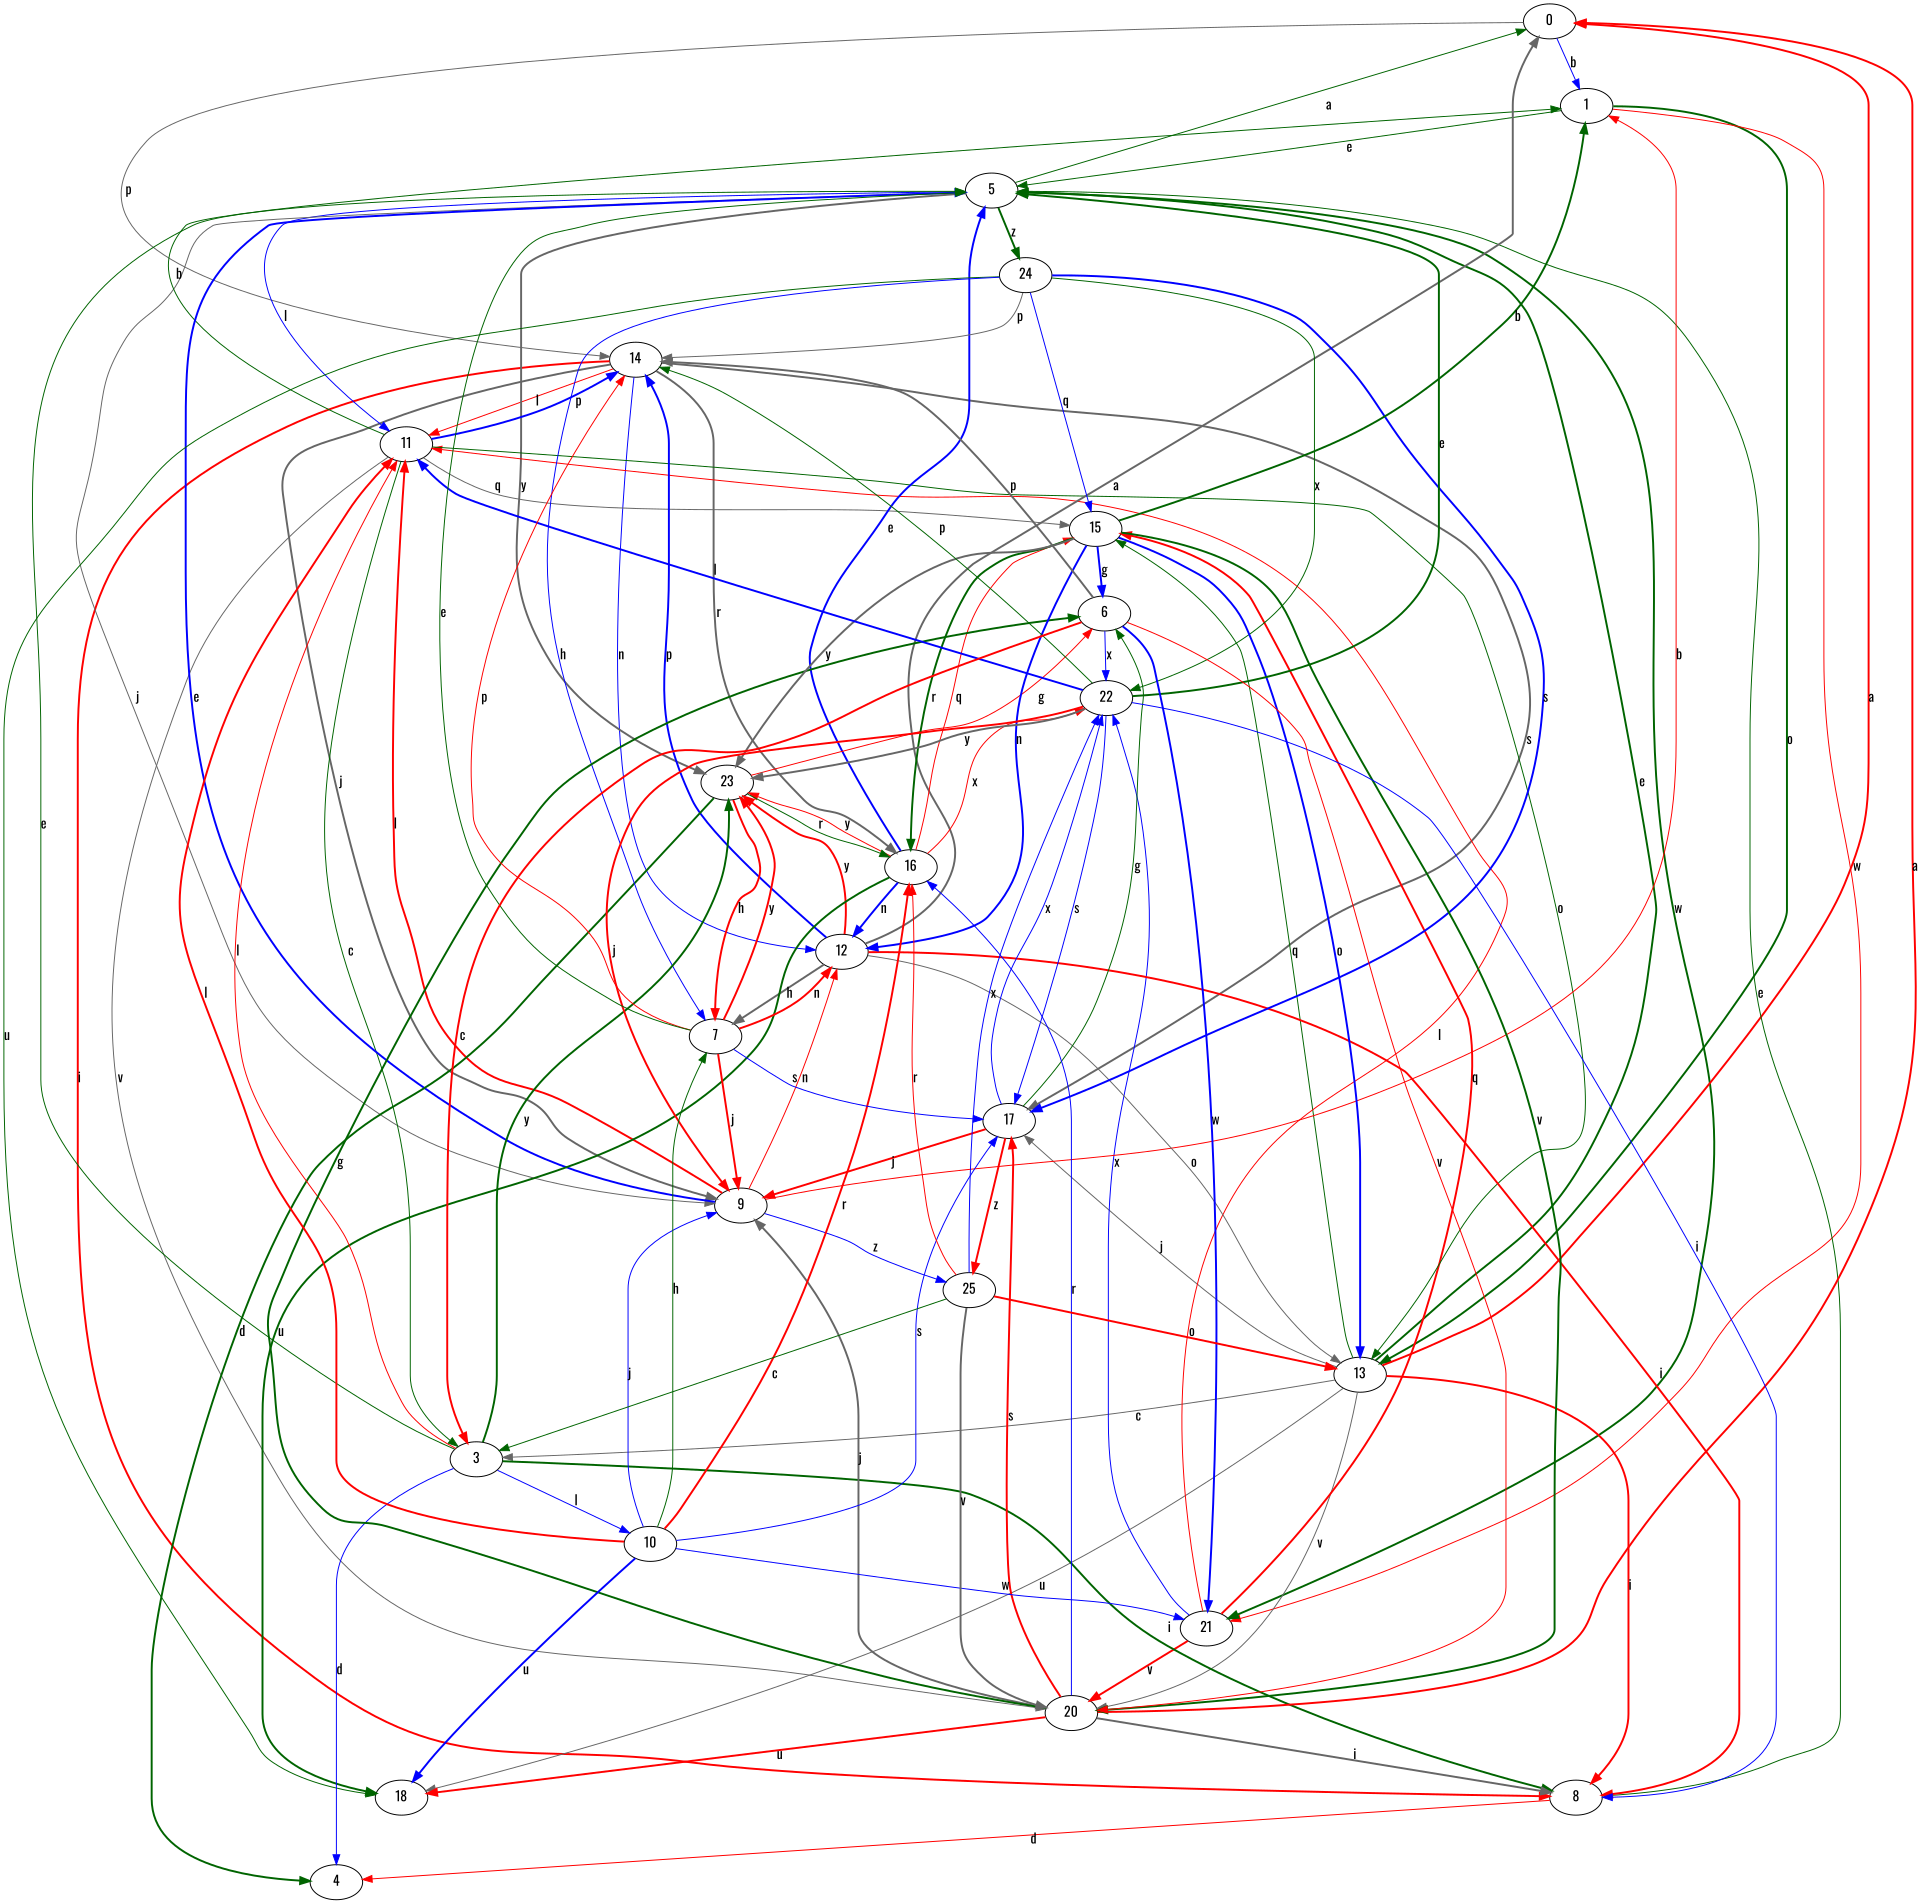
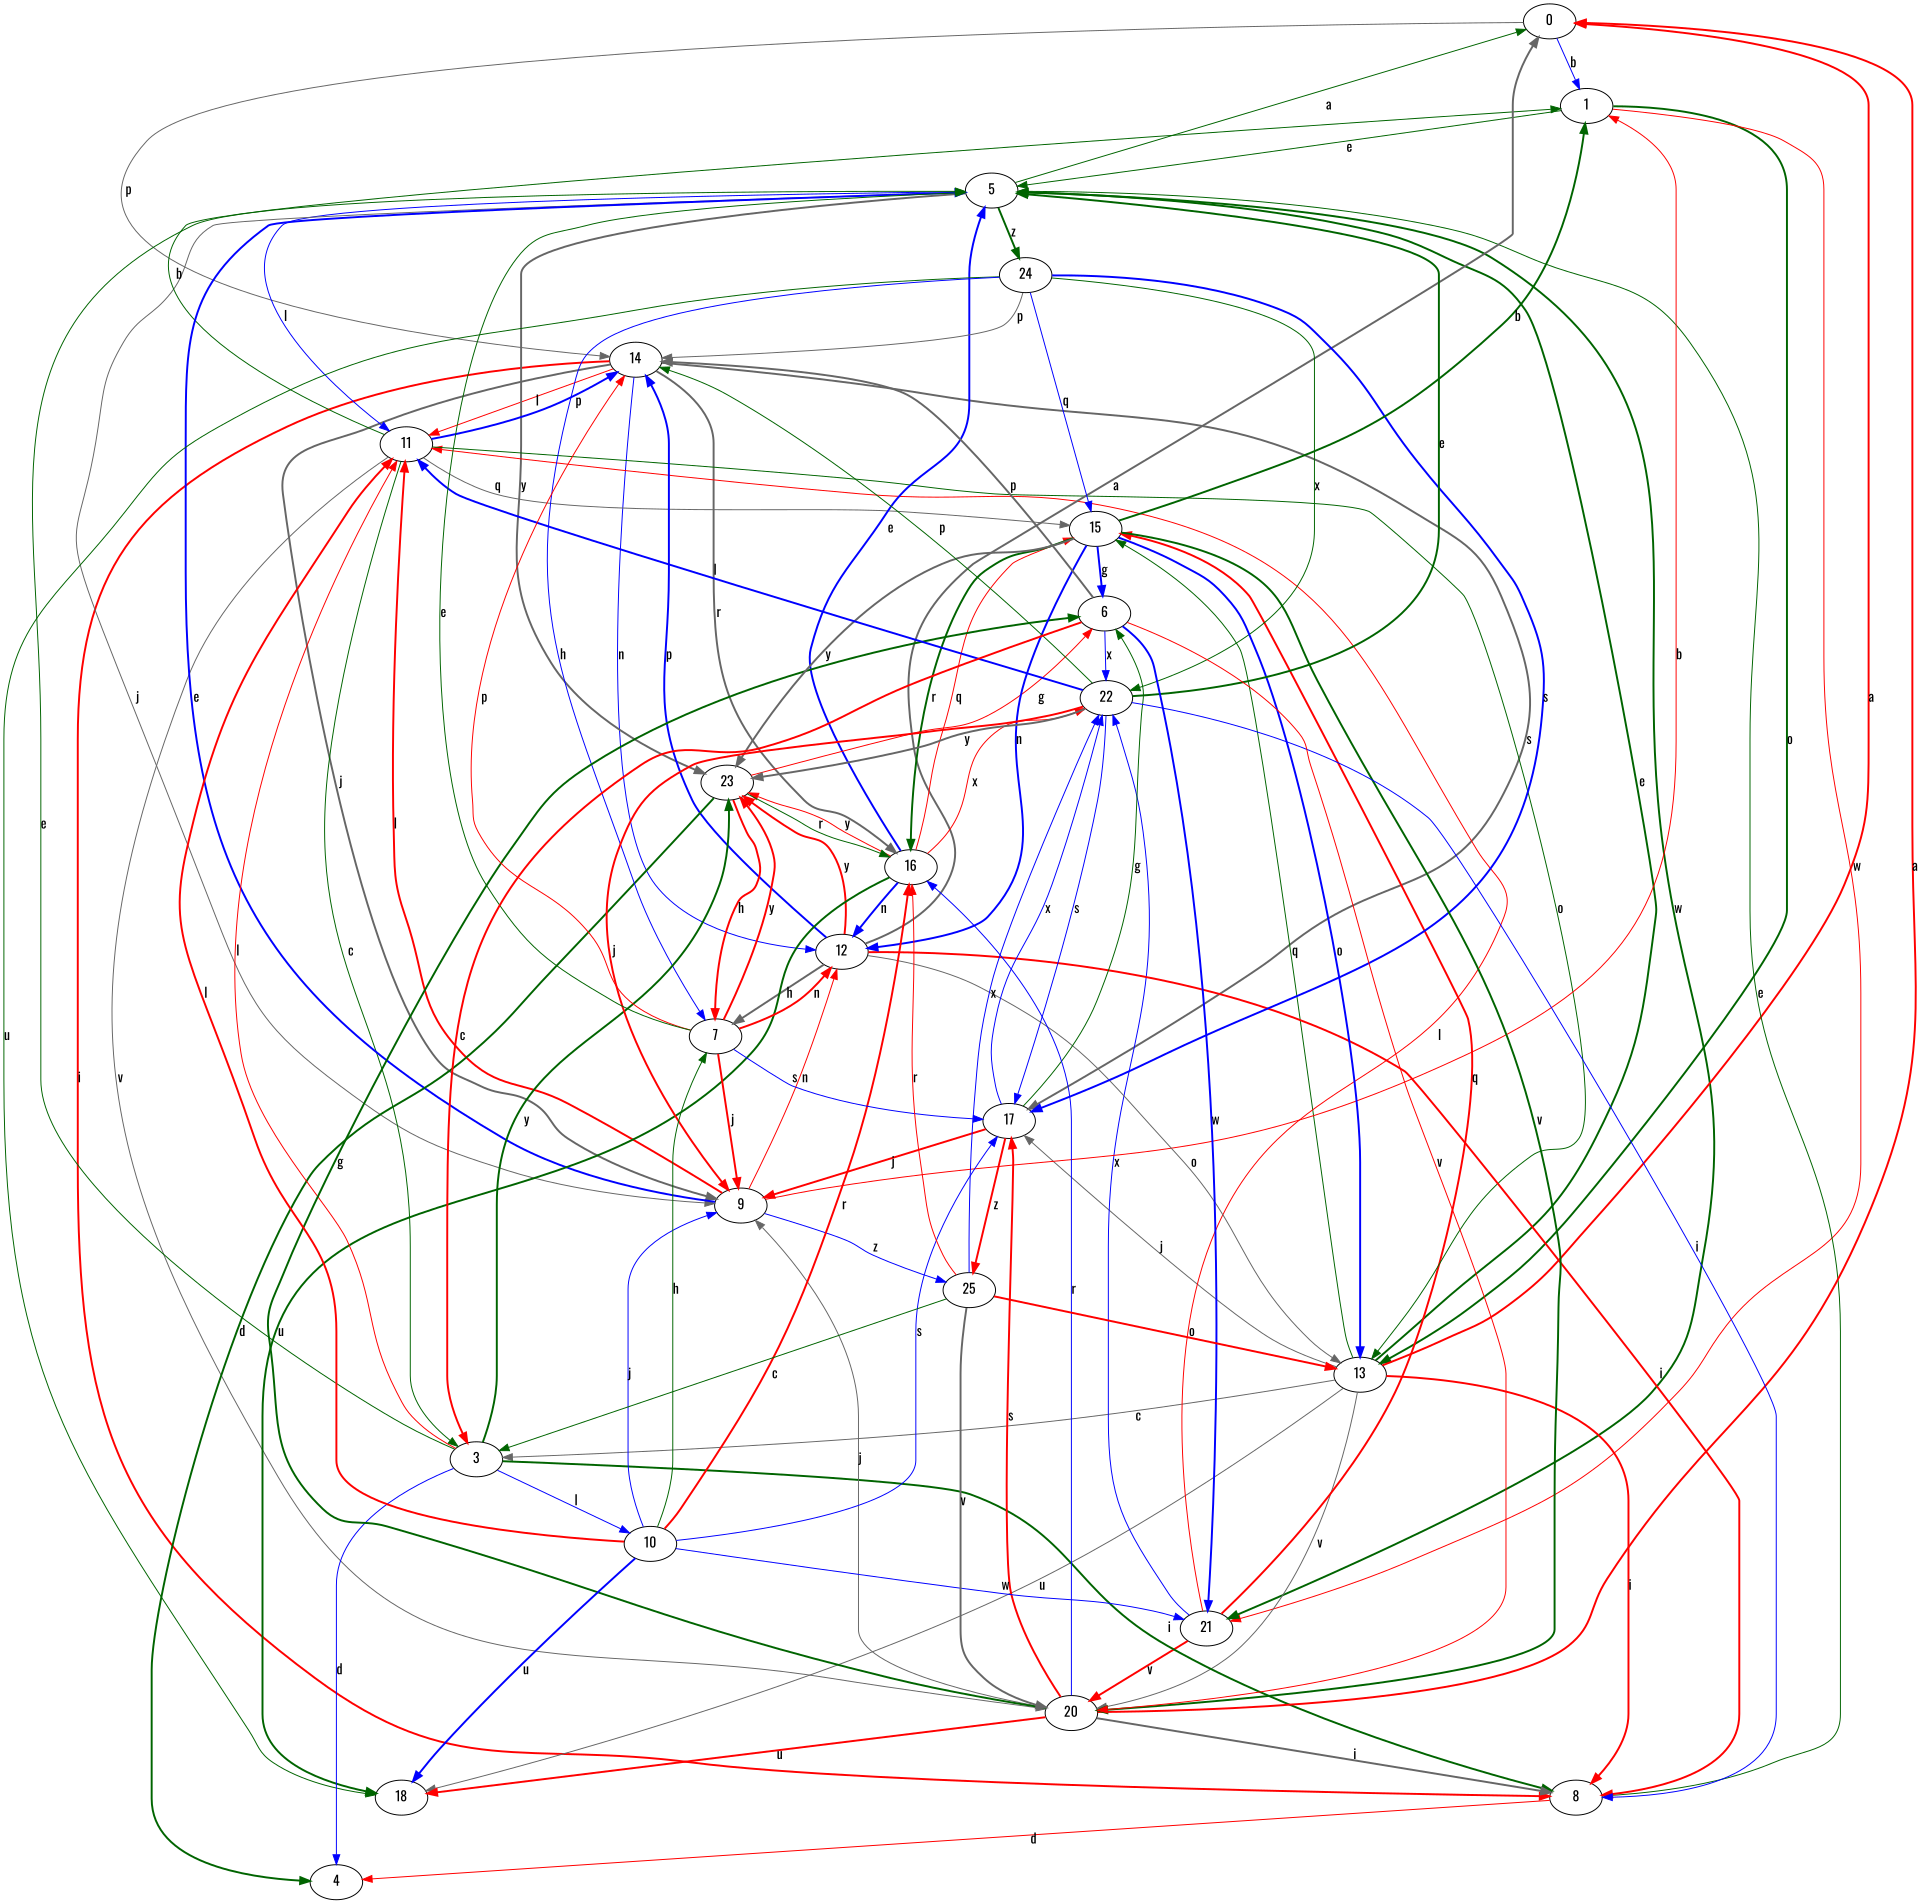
edge "20" -> "9": style bold -> solid
